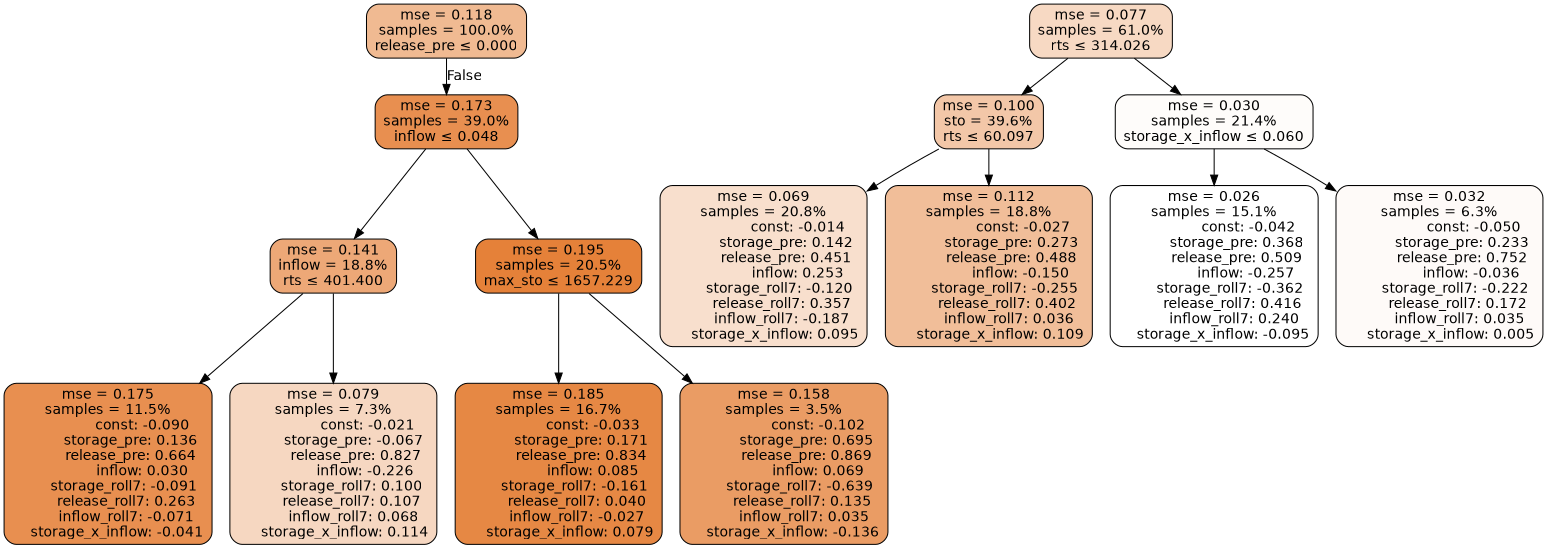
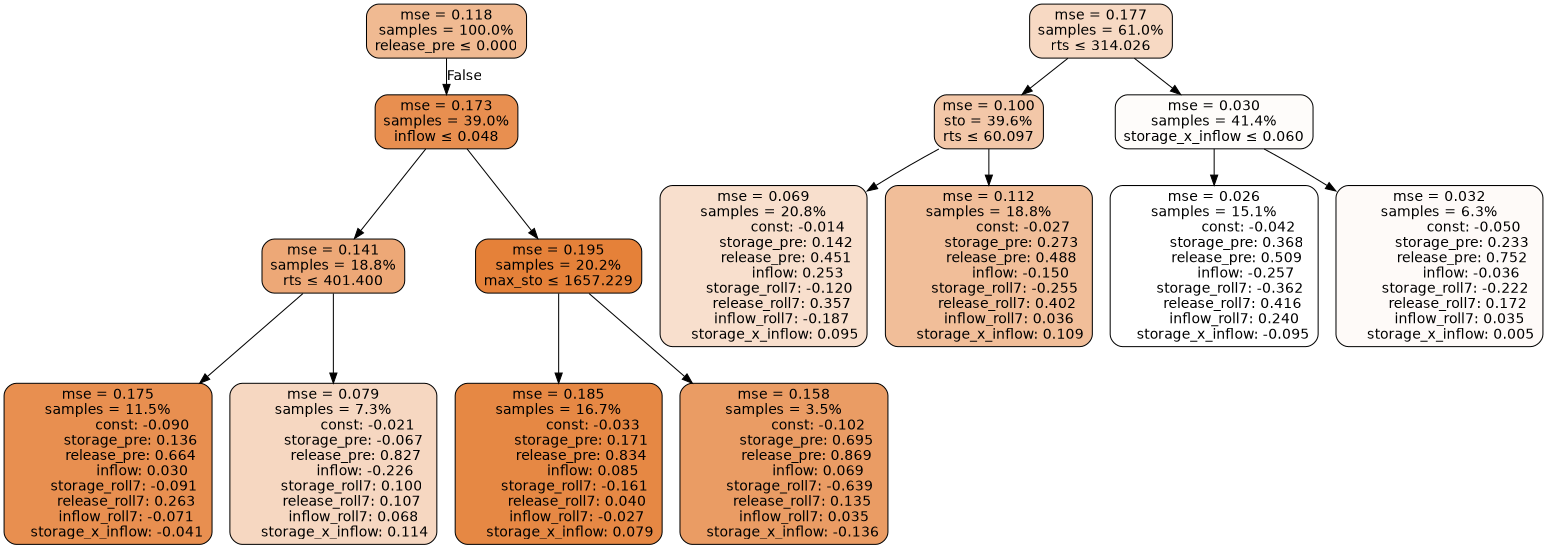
node "mse = 0.077 samples = 61.0% rts ≤ 314.026": label "mse = 0.077 samples = 61.0% rts ≤ 314.026" -> "mse = 0.177 samples = 61.0% rts ≤ 314.026"
node "mse = 0.030 samples = 21.4% storage_x_inflow ≤ 0.060": label "mse = 0.030 samples = 21.4% storage_x_inflow ≤ 0.060" -> "mse = 0.030 samples = 41.4% storage_x_inflow ≤ 0.060"
node "mse = 0.141 inflow = 18.8% rts ≤ 401.400": label "mse = 0.141 inflow = 18.8% rts ≤ 401.400" -> "mse = 0.141 samples = 18.8% rts ≤ 401.400"
node "mse = 0.195 samples = 20.5% max_sto ≤ 1657.229": label "mse = 0.195 samples = 20.5% max_sto ≤ 1657.229" -> "mse = 0.195 samples = 20.2% max_sto ≤ 1657.229"
